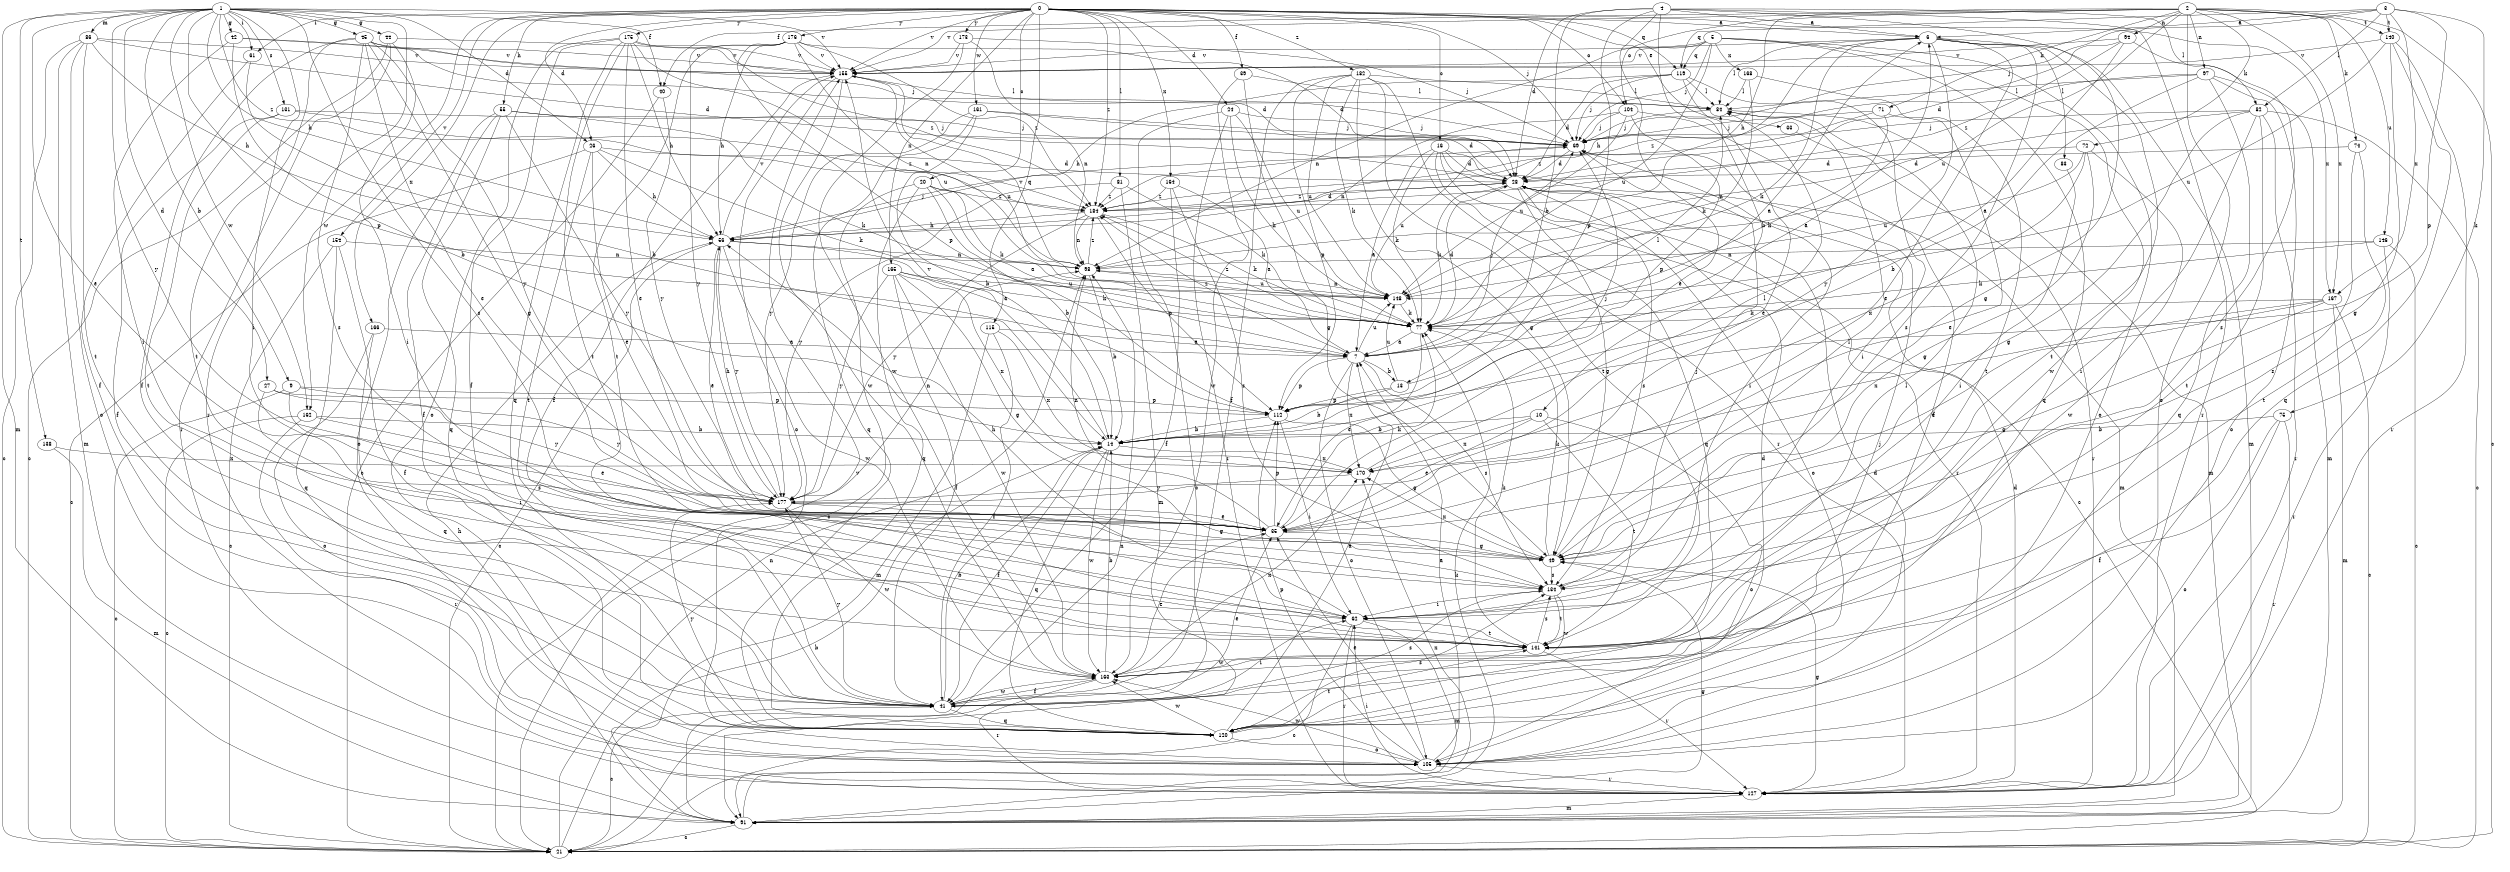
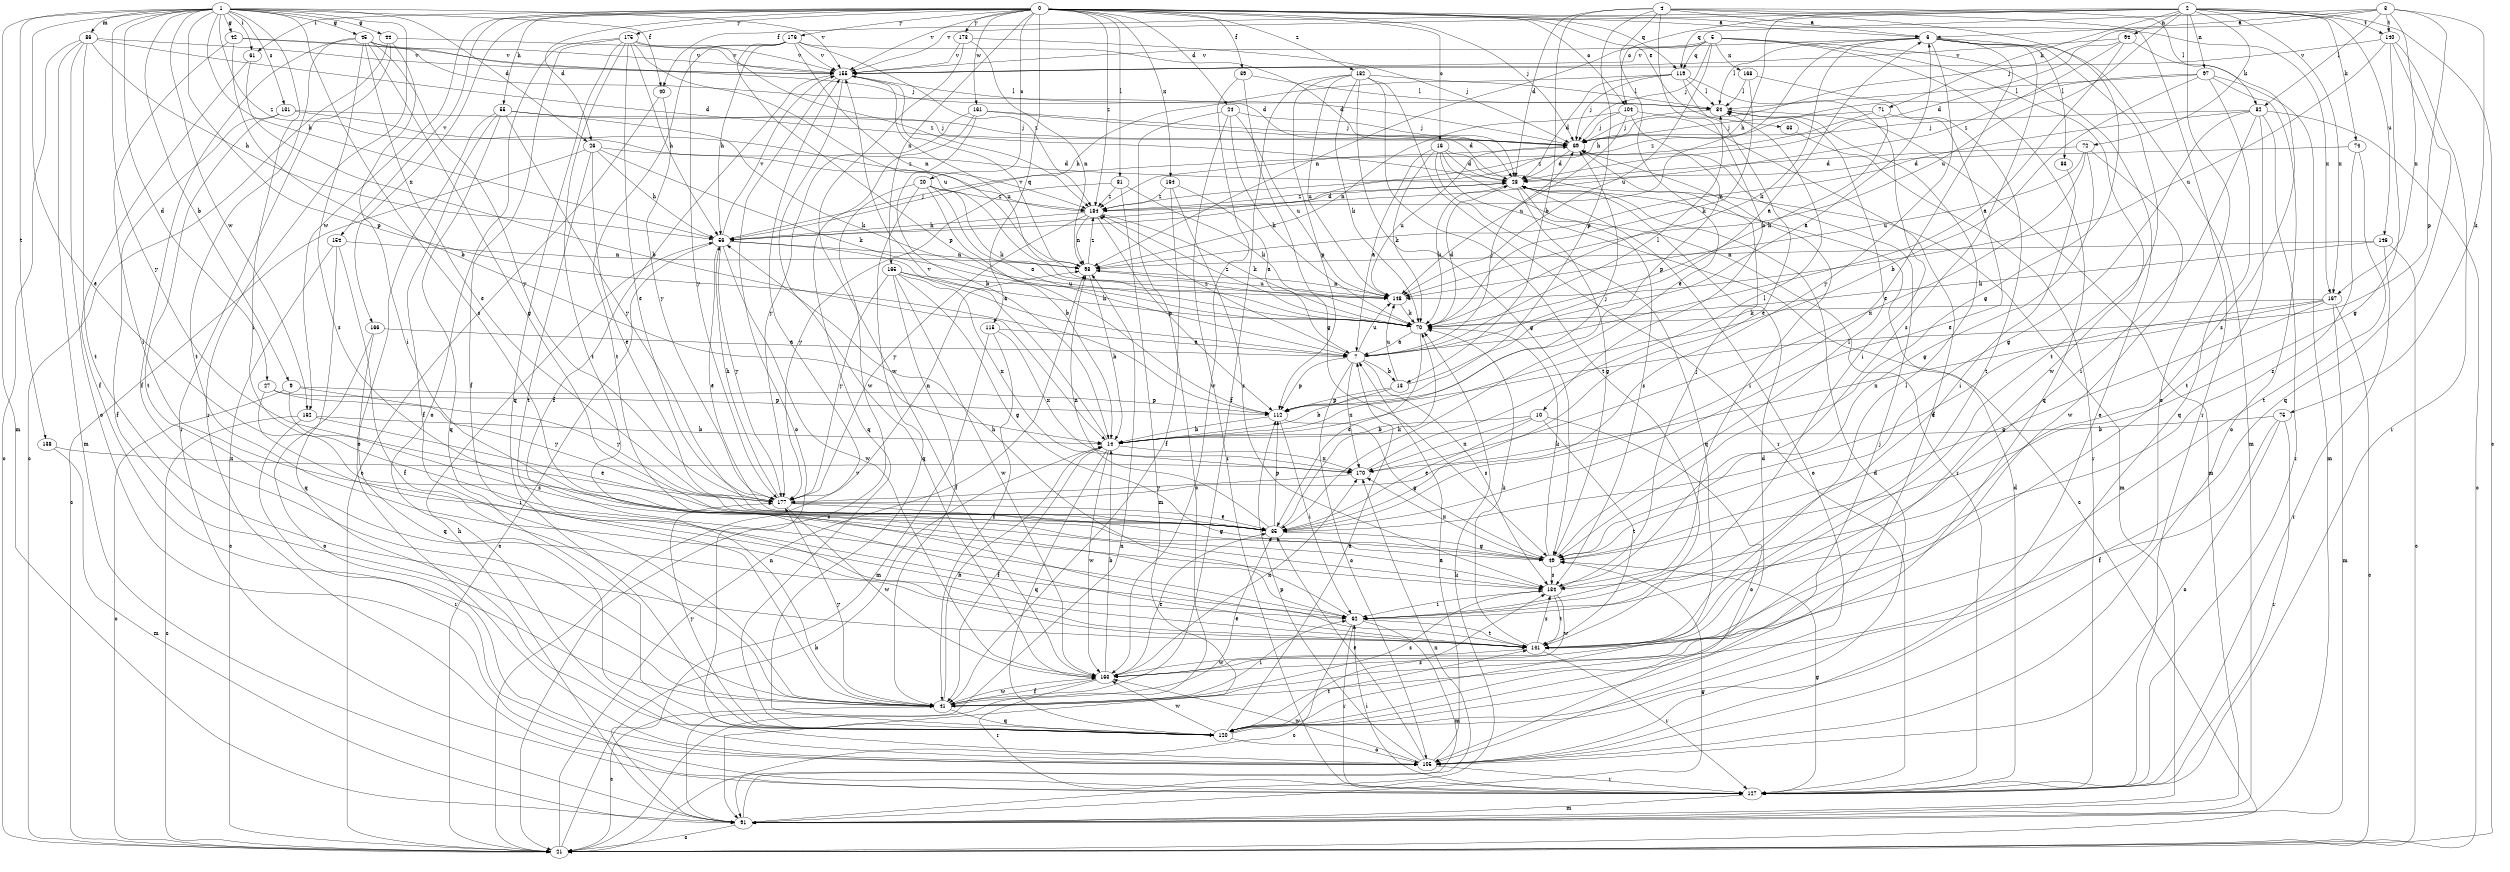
node "77": label "77" -> "70"
